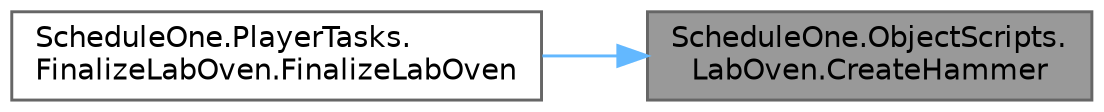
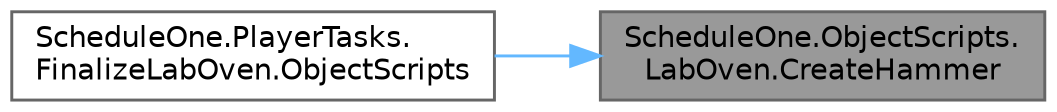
node "ScheduleOne.PlayerTasks. FinalizeLabOven.FinalizeLabOven": label "ScheduleOne.PlayerTasks. FinalizeLabOven.FinalizeLabOven" -> "ScheduleOne.PlayerTasks. FinalizeLabOven.ObjectScripts"
